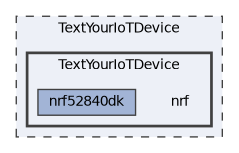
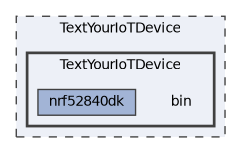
node "nrf": label "nrf" -> "bin"
